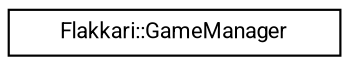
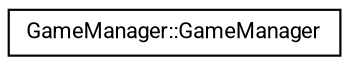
node "Flakkari::GameManager": label "Flakkari::GameManager" -> "GameManager::GameManager"
